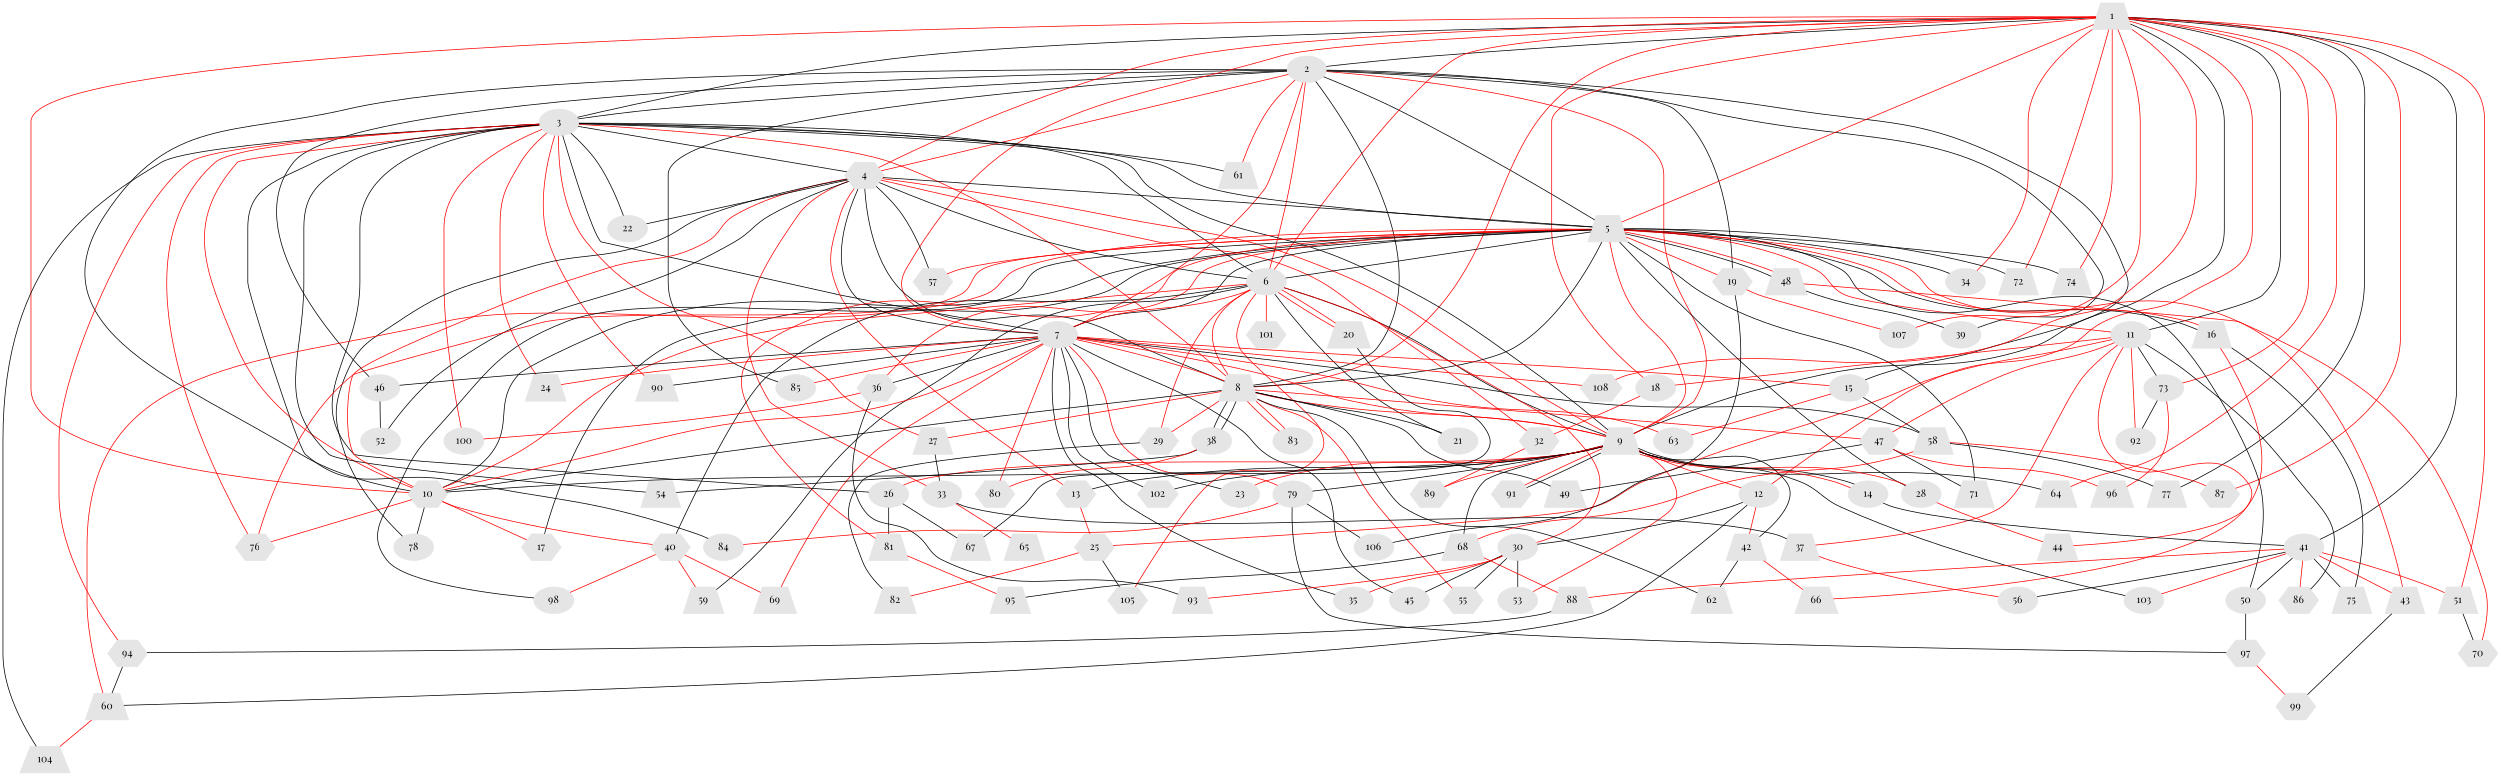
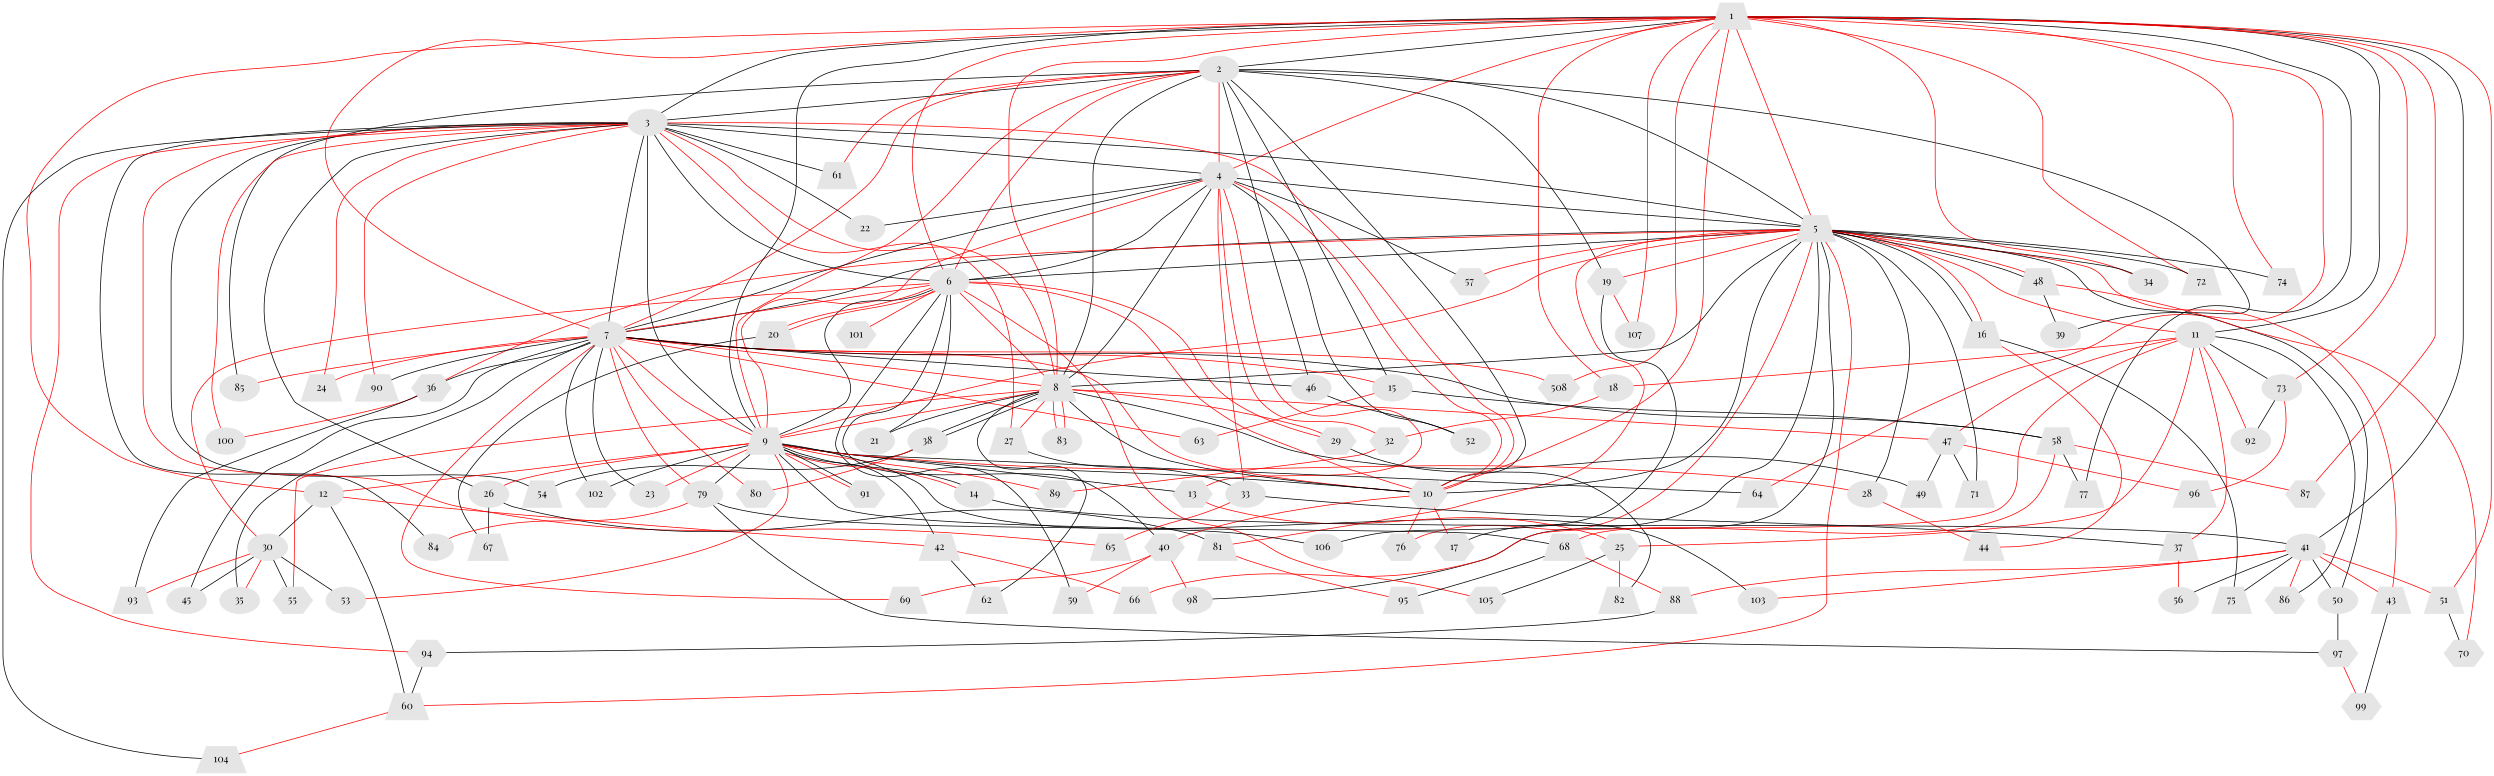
edge "3" -- "76": now "3" -- "65"
node "108": label "108" -> "508"
node "78": removed
